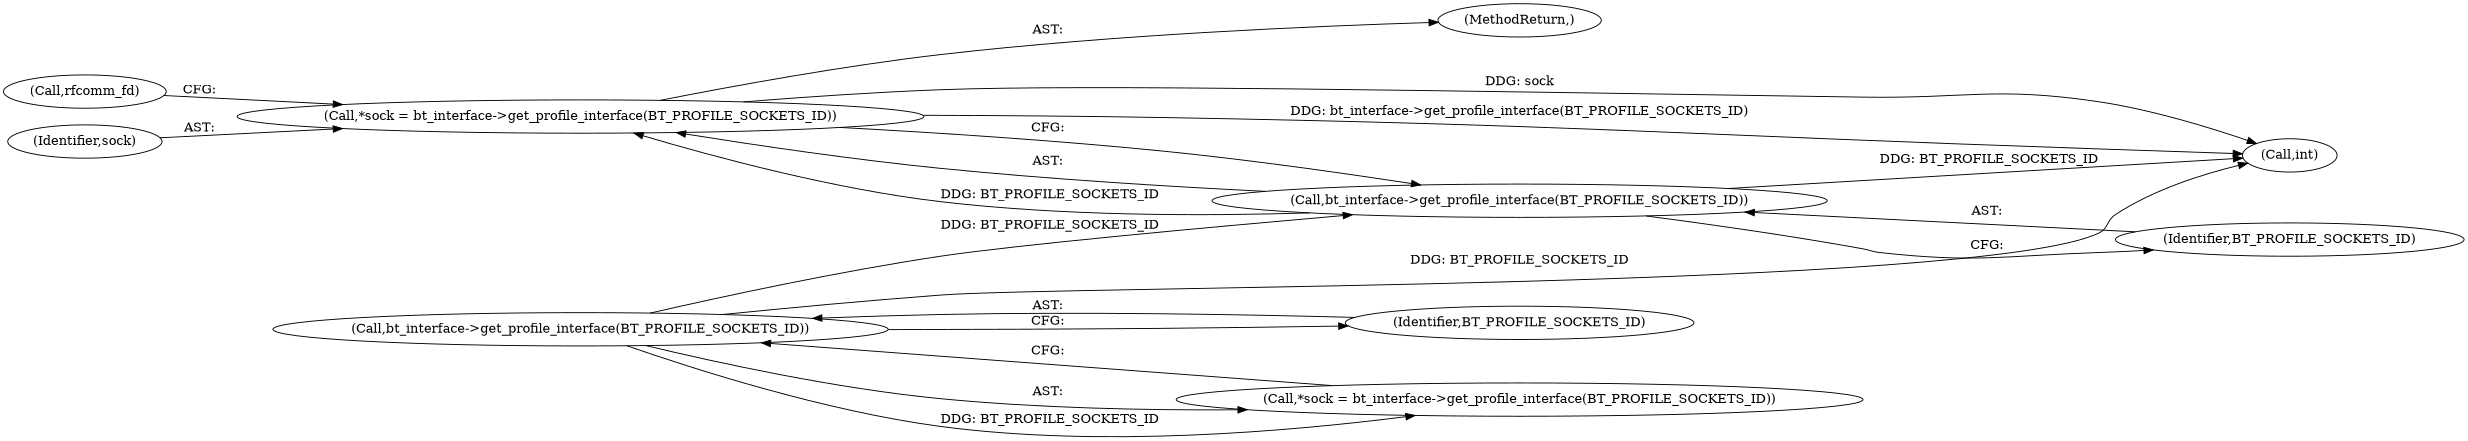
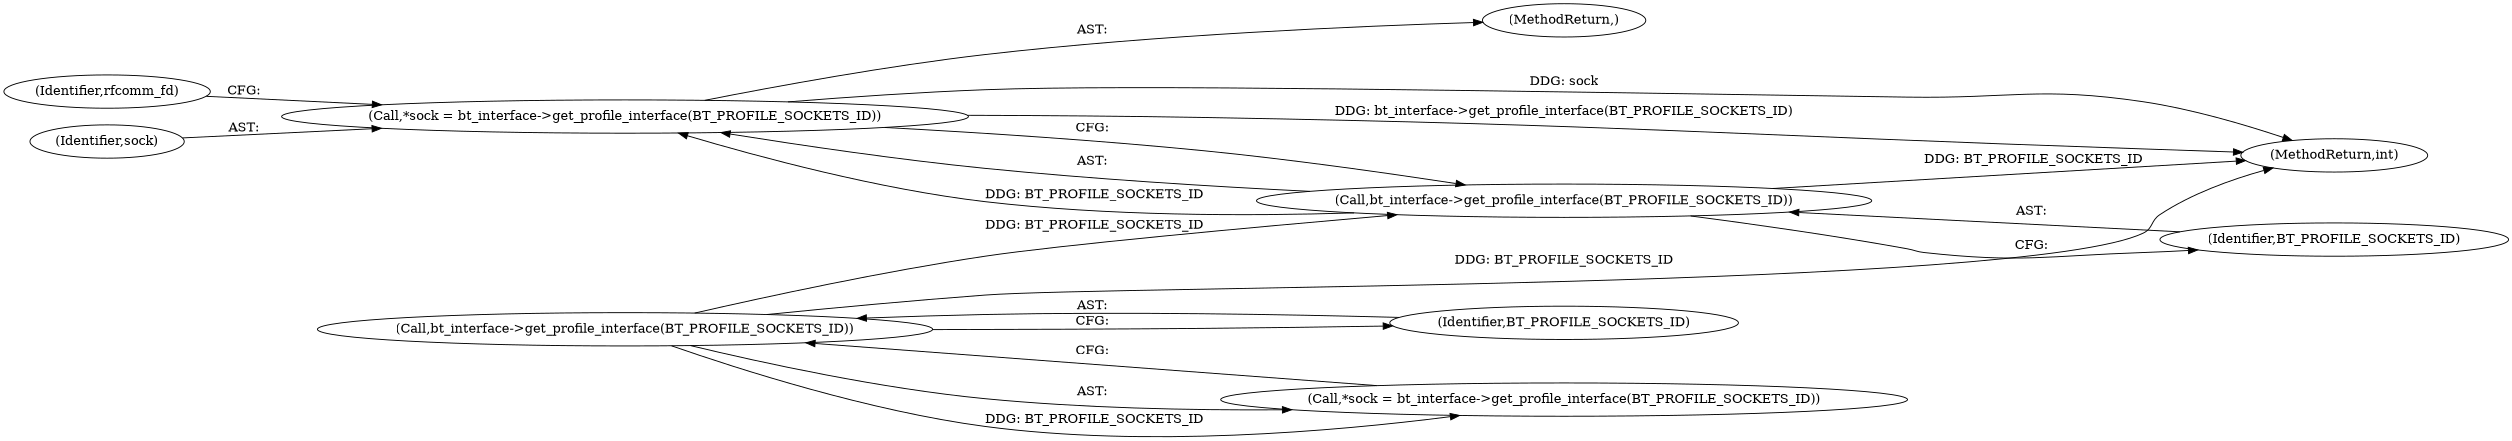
node "(Call,rfcomm_fd)": label "(Call,rfcomm_fd)" -> "(Identifier,rfcomm_fd)"
node "(Call,int)": label "(Call,int)" -> "(MethodReturn,int)"
